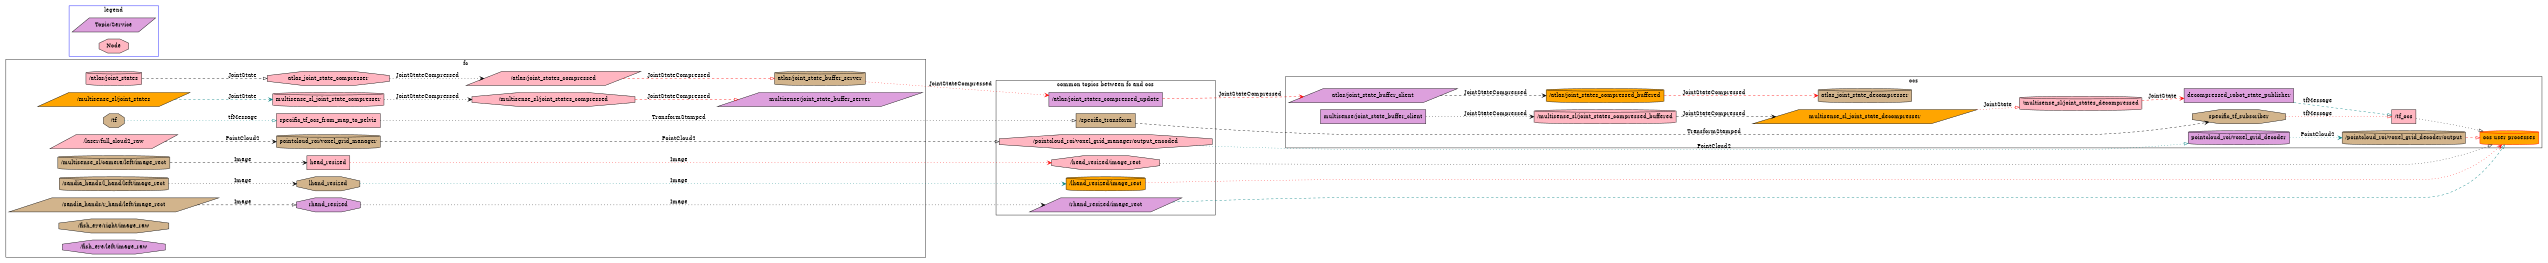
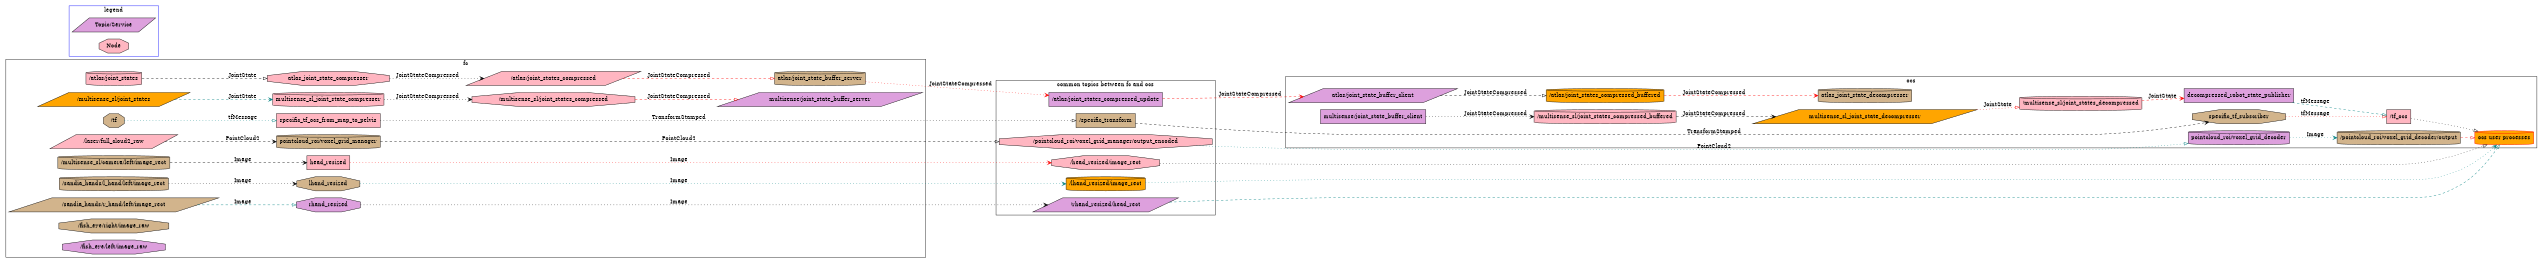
edge "atlas/joint_state_buffer_client" -> "/atlas/joint_states_compressed_buffered": arrowhead vee -> onormal
edge "pointcloud_roi/voxel_grid_decoder" -> "/pointcloud_roi/voxel_grid_decoder/output": label "PointCloud2" -> "Image"
edge "/lhand_resized/image_rect" -> "ocs user processes": color red -> teal
edge "/sandia_hands/r_hand/left/image_rect" -> "rhand_resized": color black -> teal
node "/rhand_resized/image_rect": label "/rhand_resized/image_rect" -> "/rhand_resized/head_rect"
